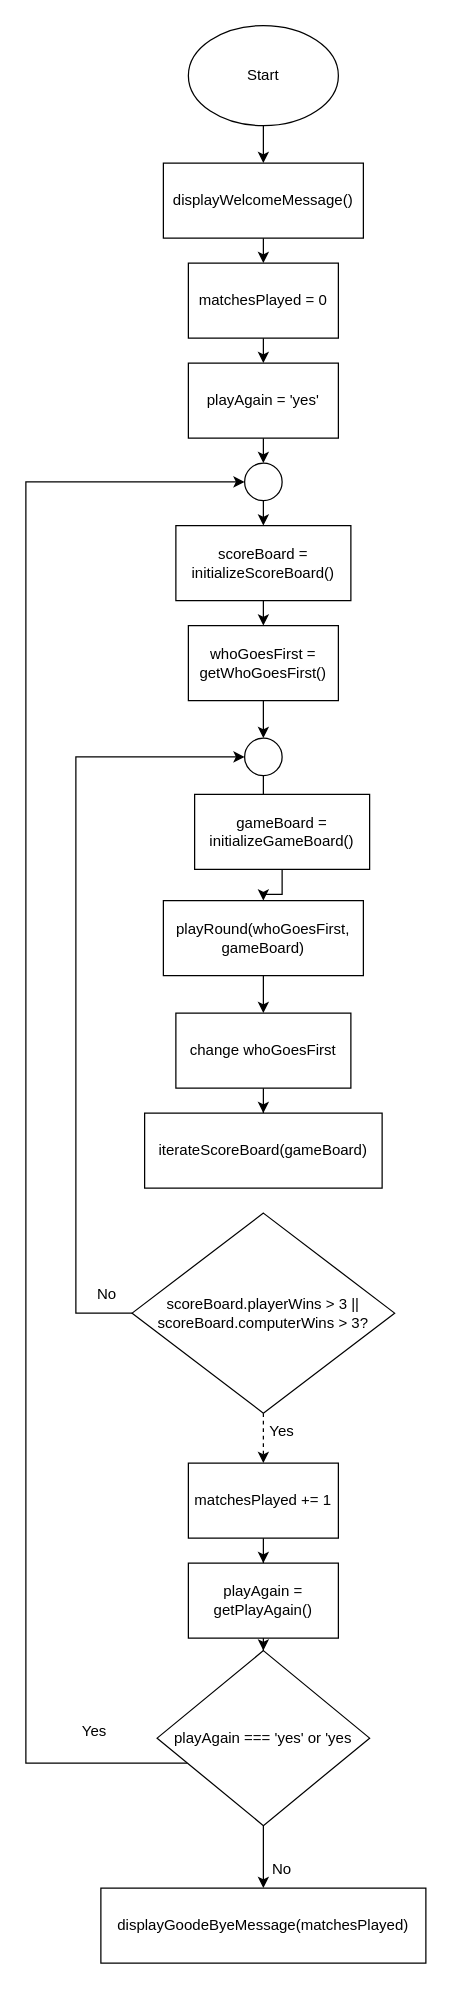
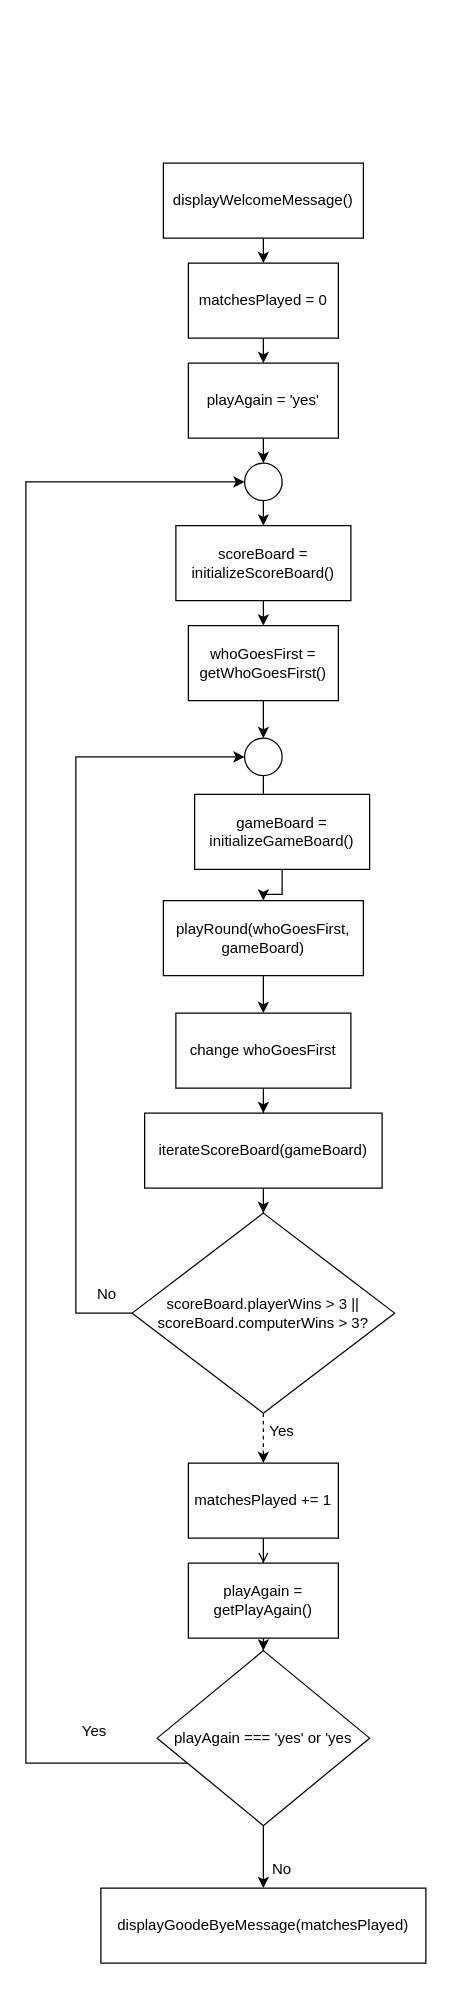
node "Start": removed
edge "Start" -> "displayWelcomeMessage()": removed
edge "iterateScoreBoard(gameBoard)" -> "scoreBoard.playerWins > 3 || scoreBoard.computerWins > 3?": added
edge "matchesPlayed += 1" -> "playAgain = getPlayAgain()": arrowhead classic -> open
